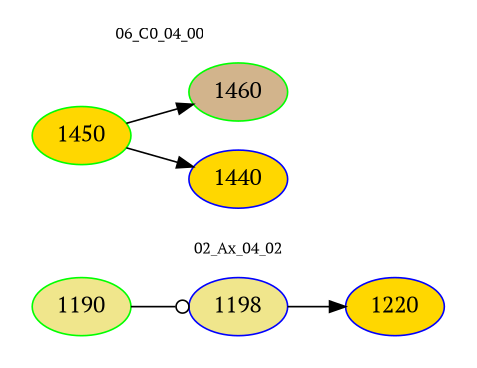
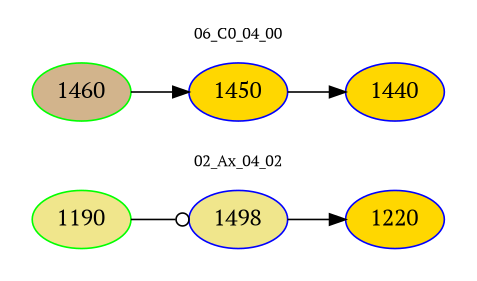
edge "1450" -> "1460": reversed
node "1450": color green -> blue
node "1198": label "1198" -> "1498"
